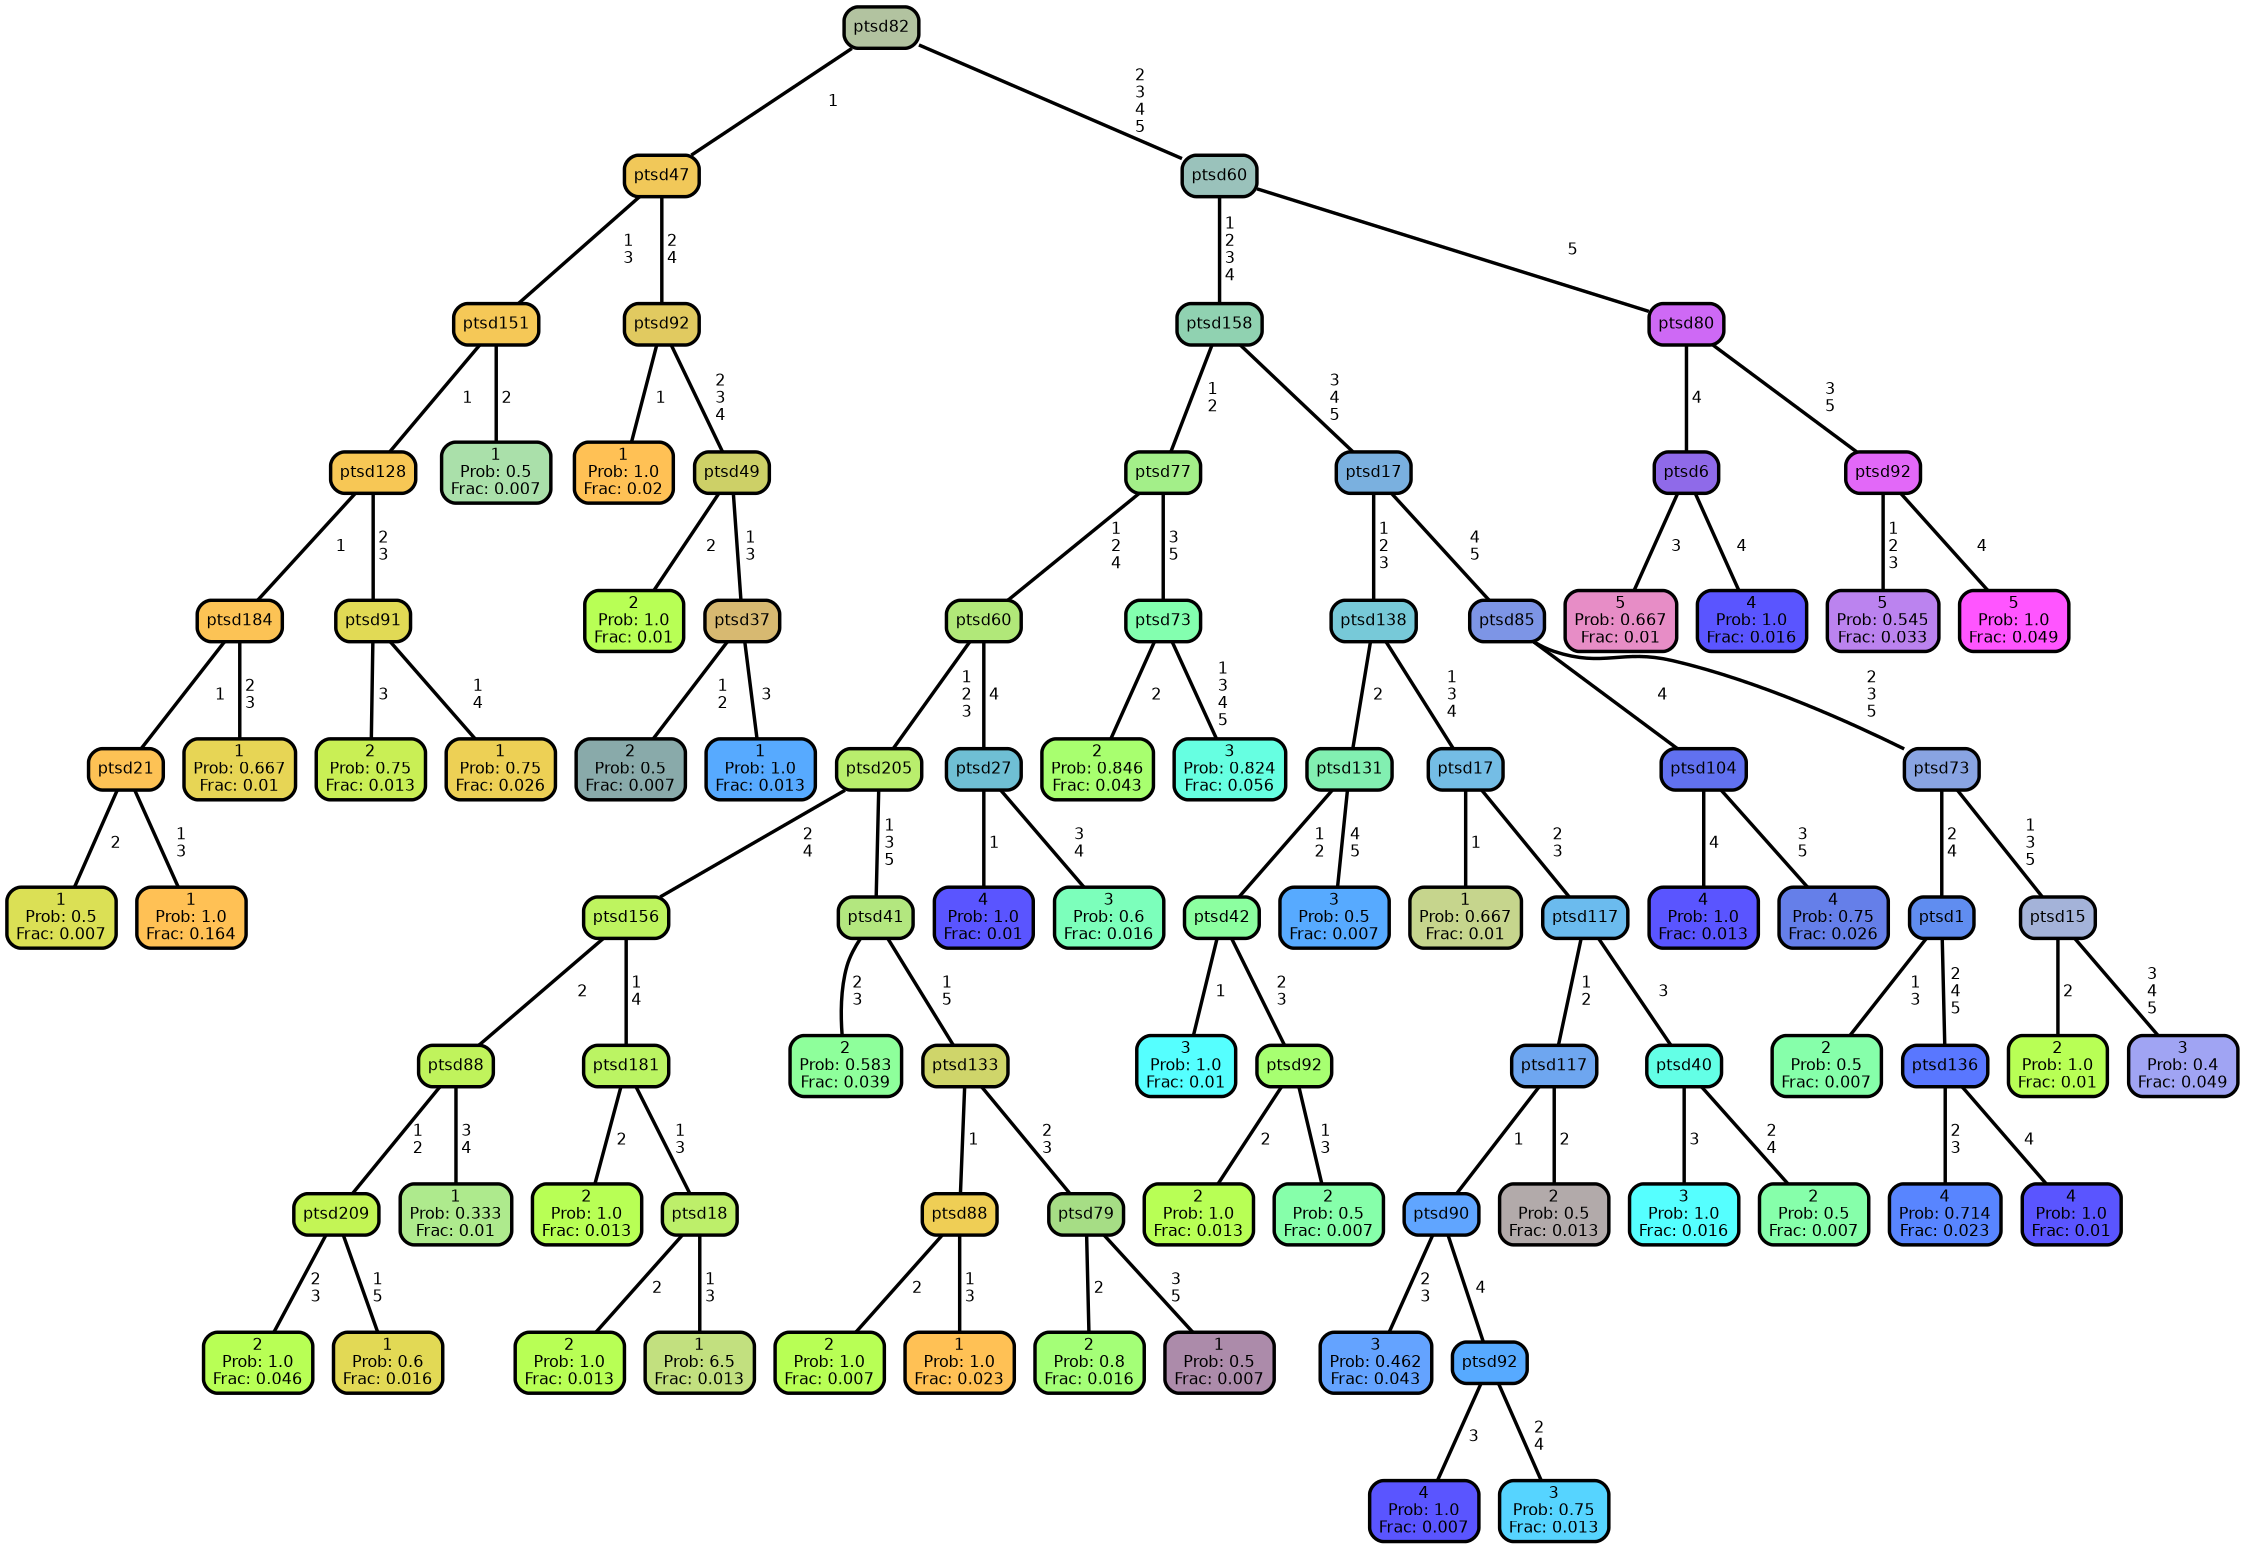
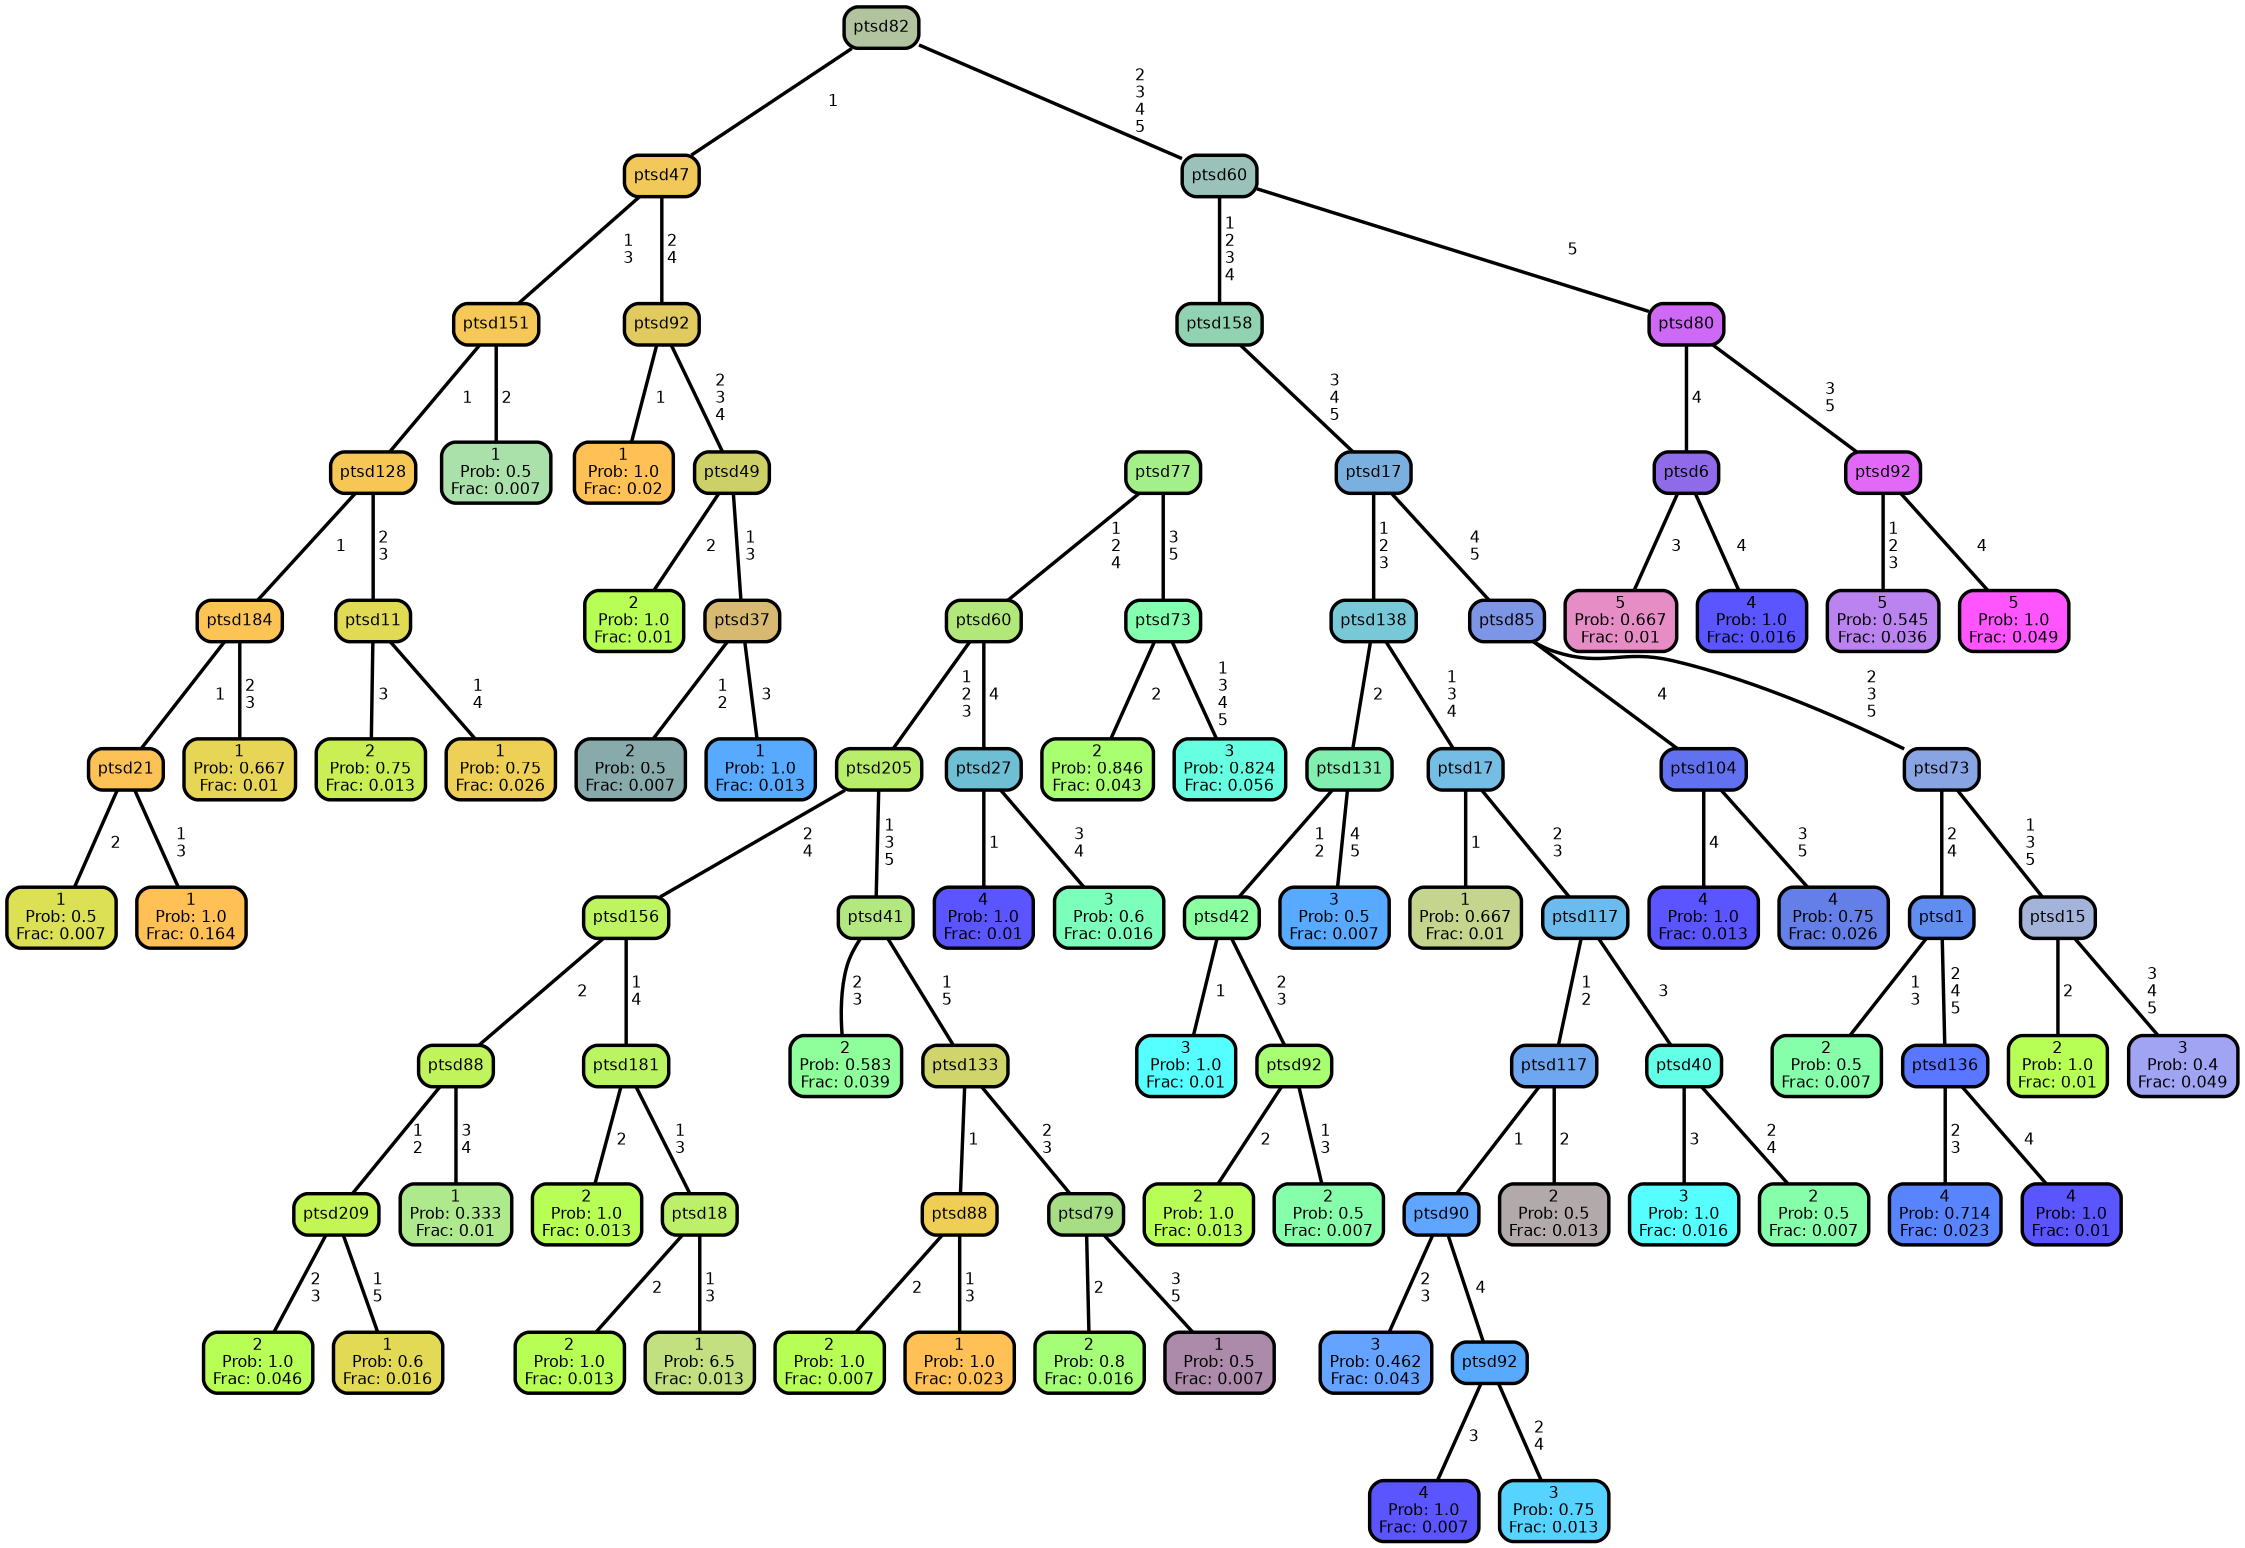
edge "ptsd158" -- "ptsd77": removed, label "1 2"
node "ptsd91": label "ptsd91" -> "ptsd11"
node "5 Prob: 0.545 Frac: 0.033": label "5 Prob: 0.545 Frac: 0.033" -> "5 Prob: 0.545 Frac: 0.036"
